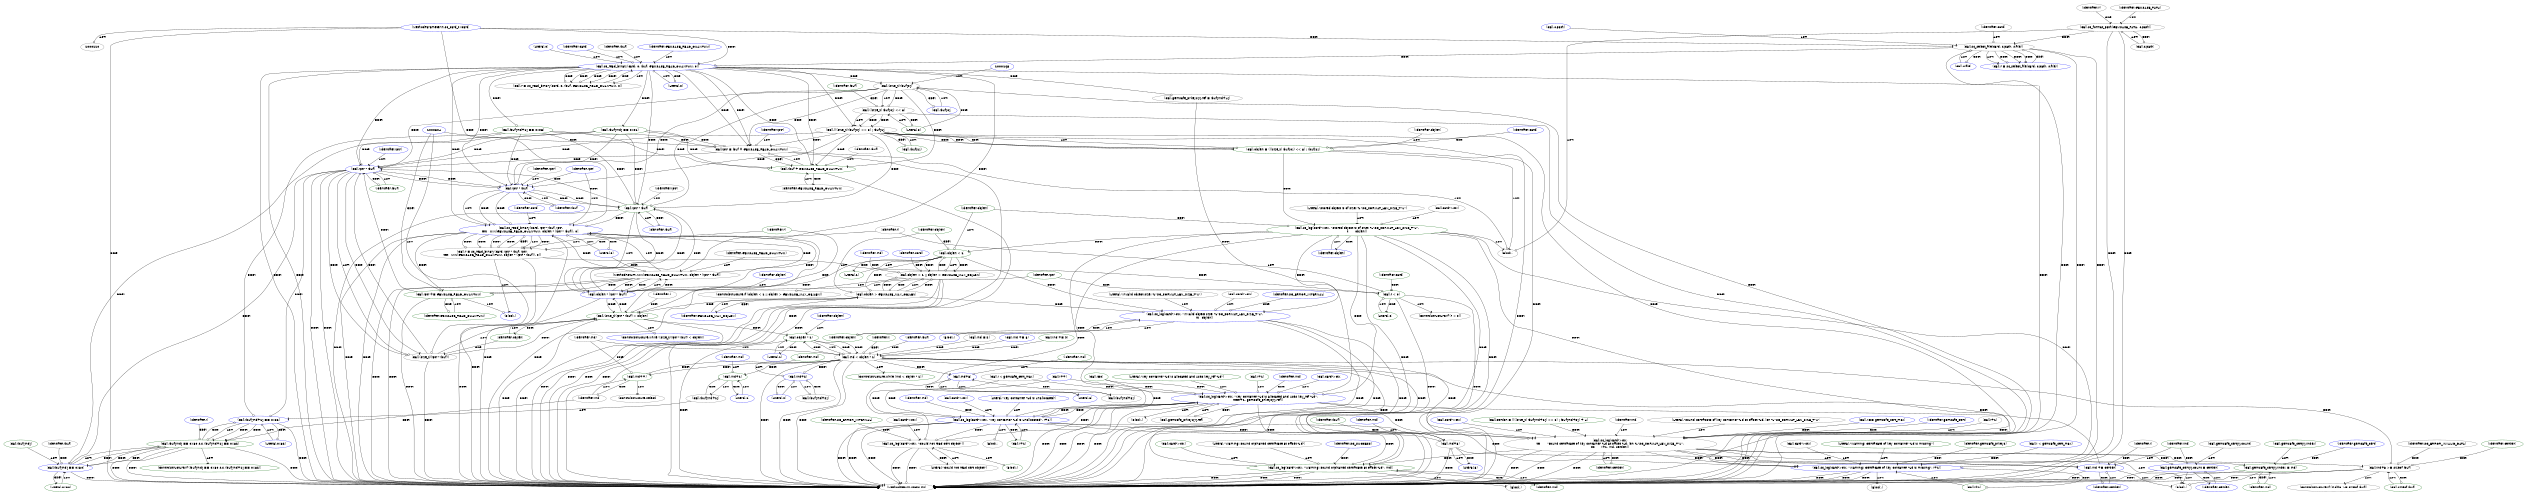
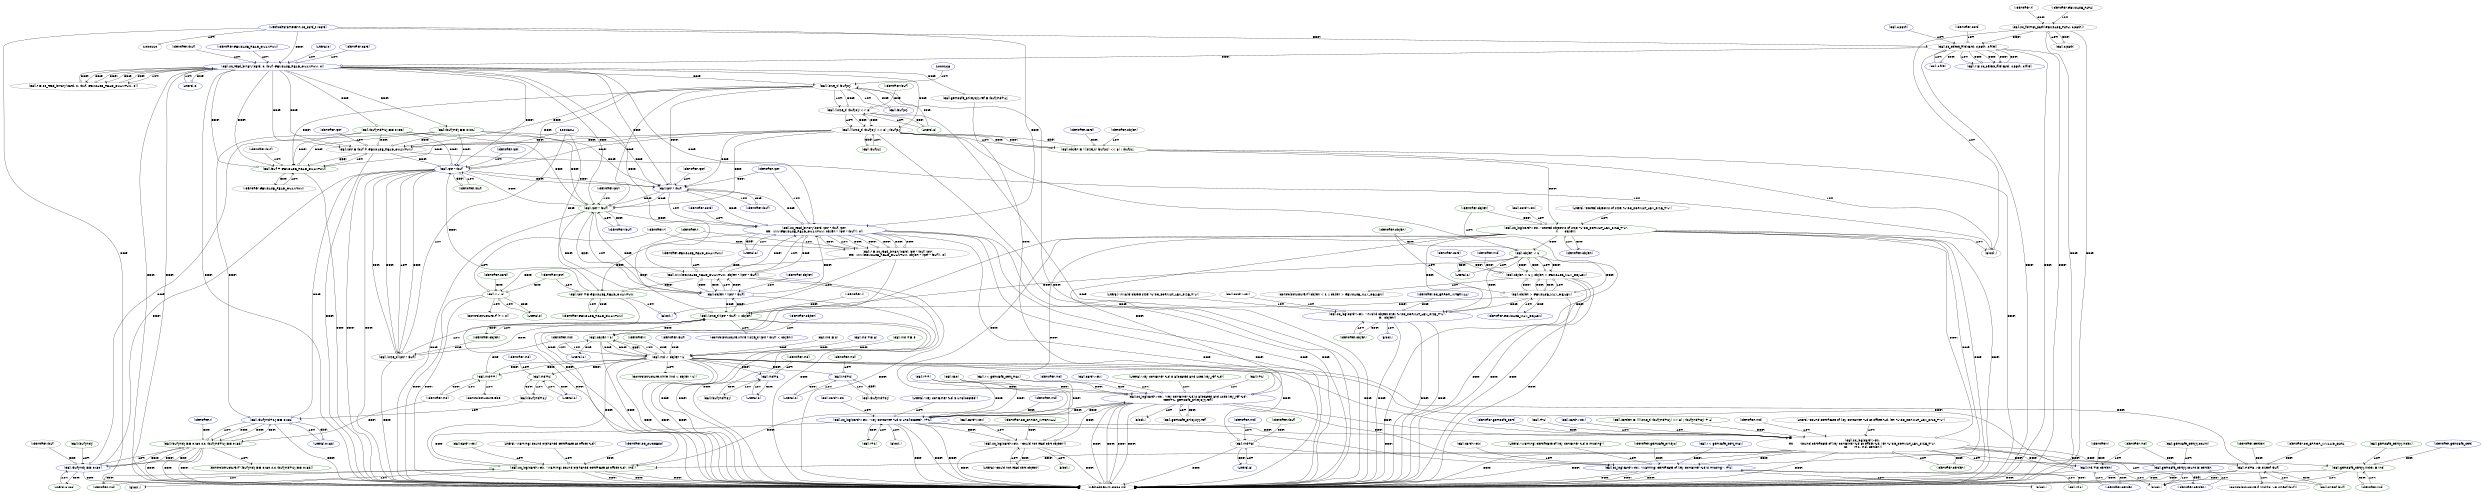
node "(MethodReturn,MIN(GEMSAFE_READ_QUANTUM, objlen - (iptr - ibuf)))": label "(MethodReturn,MIN(GEMSAFE_READ_QUANTUM, objlen - (iptr - ibuf)))" -> "(Call,MIN(GEMSAFE_READ_QUANTUM, objlen - (iptr - ibuf)))"
node "(ControlStructure,select)": label "(ControlStructure,select)" -> "(ControlStructure,else)"
node "(Call,i == gemsafe_cert_max)": removed
